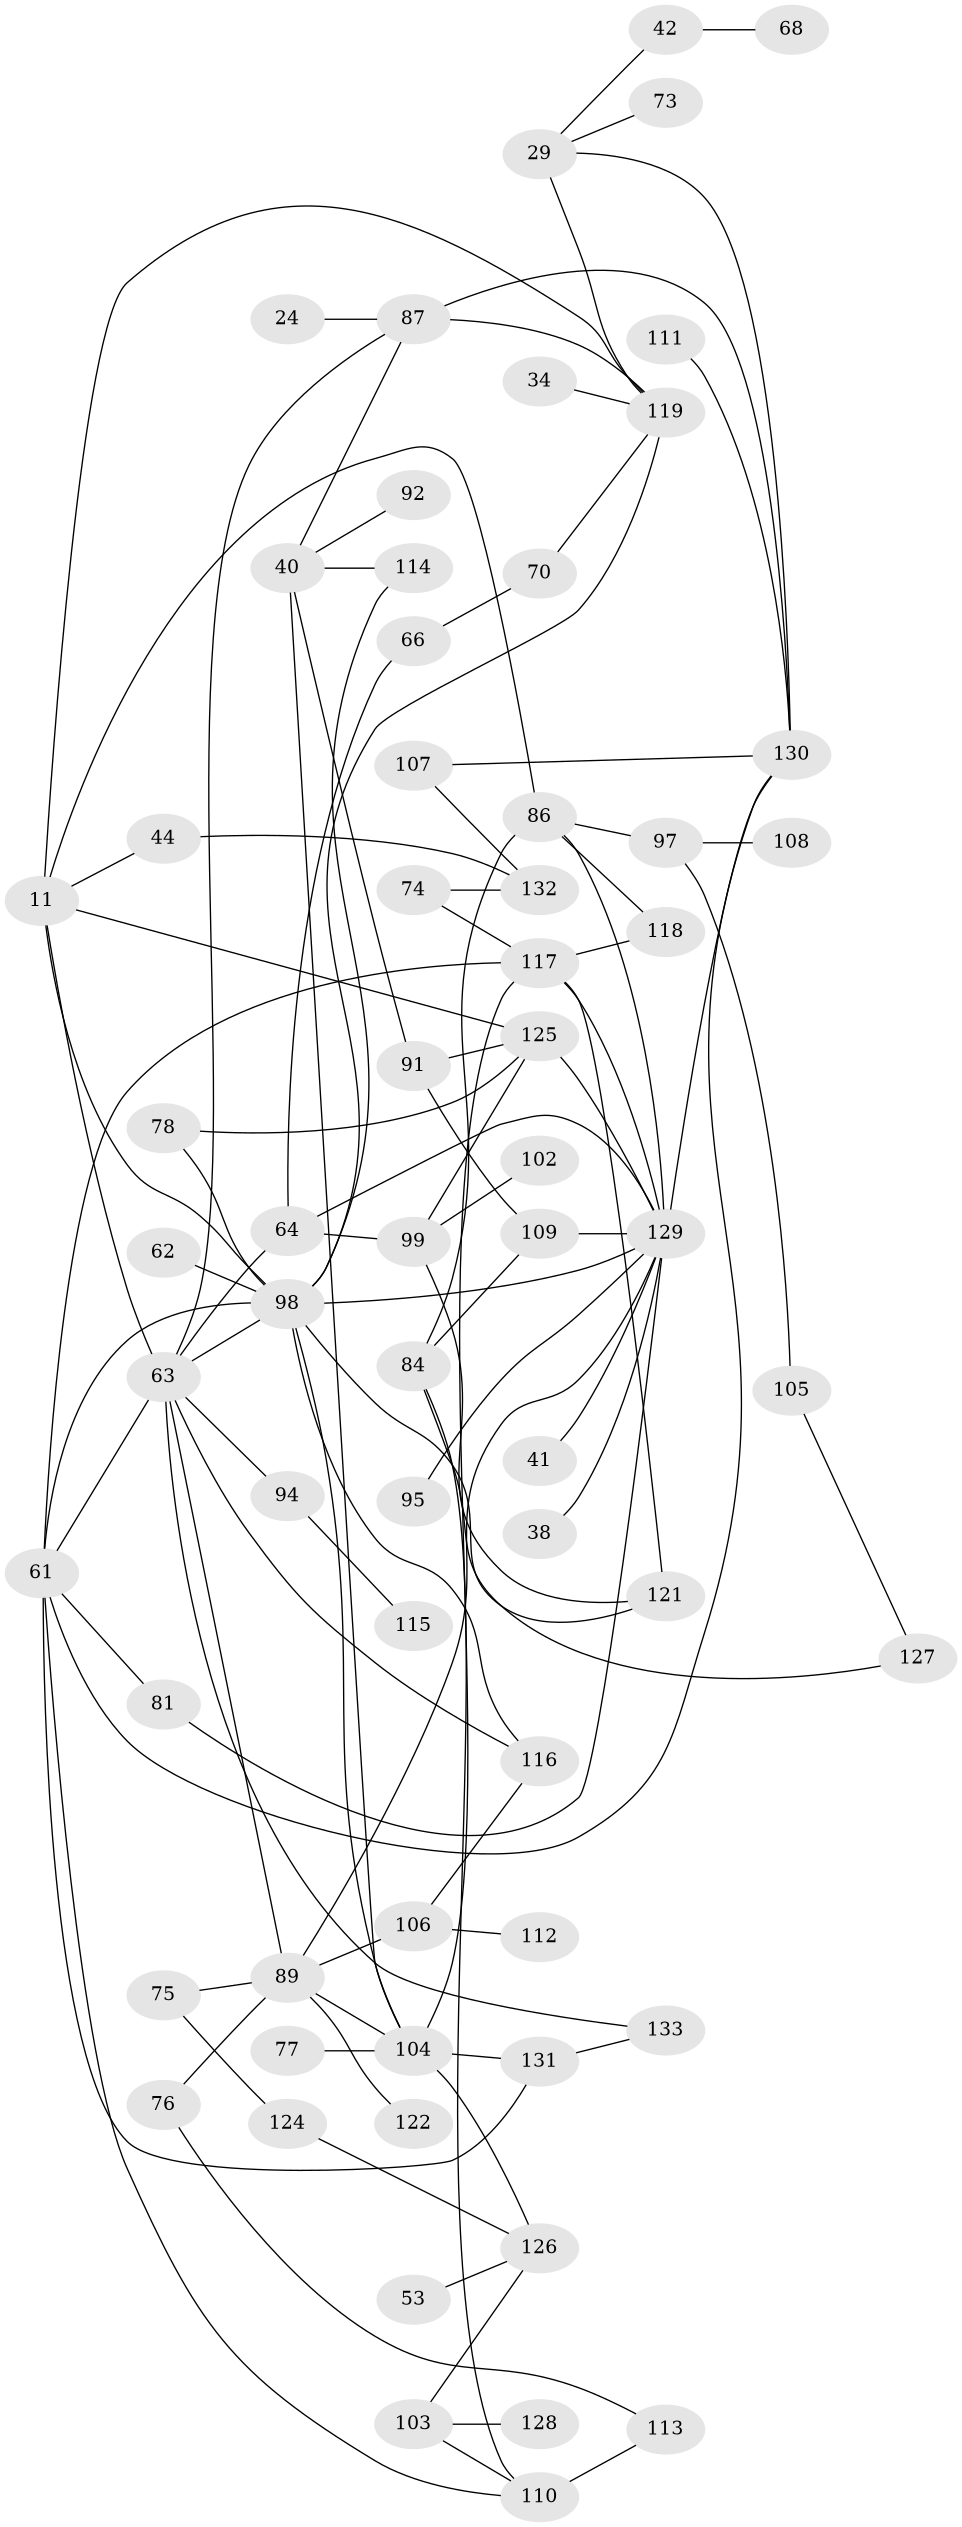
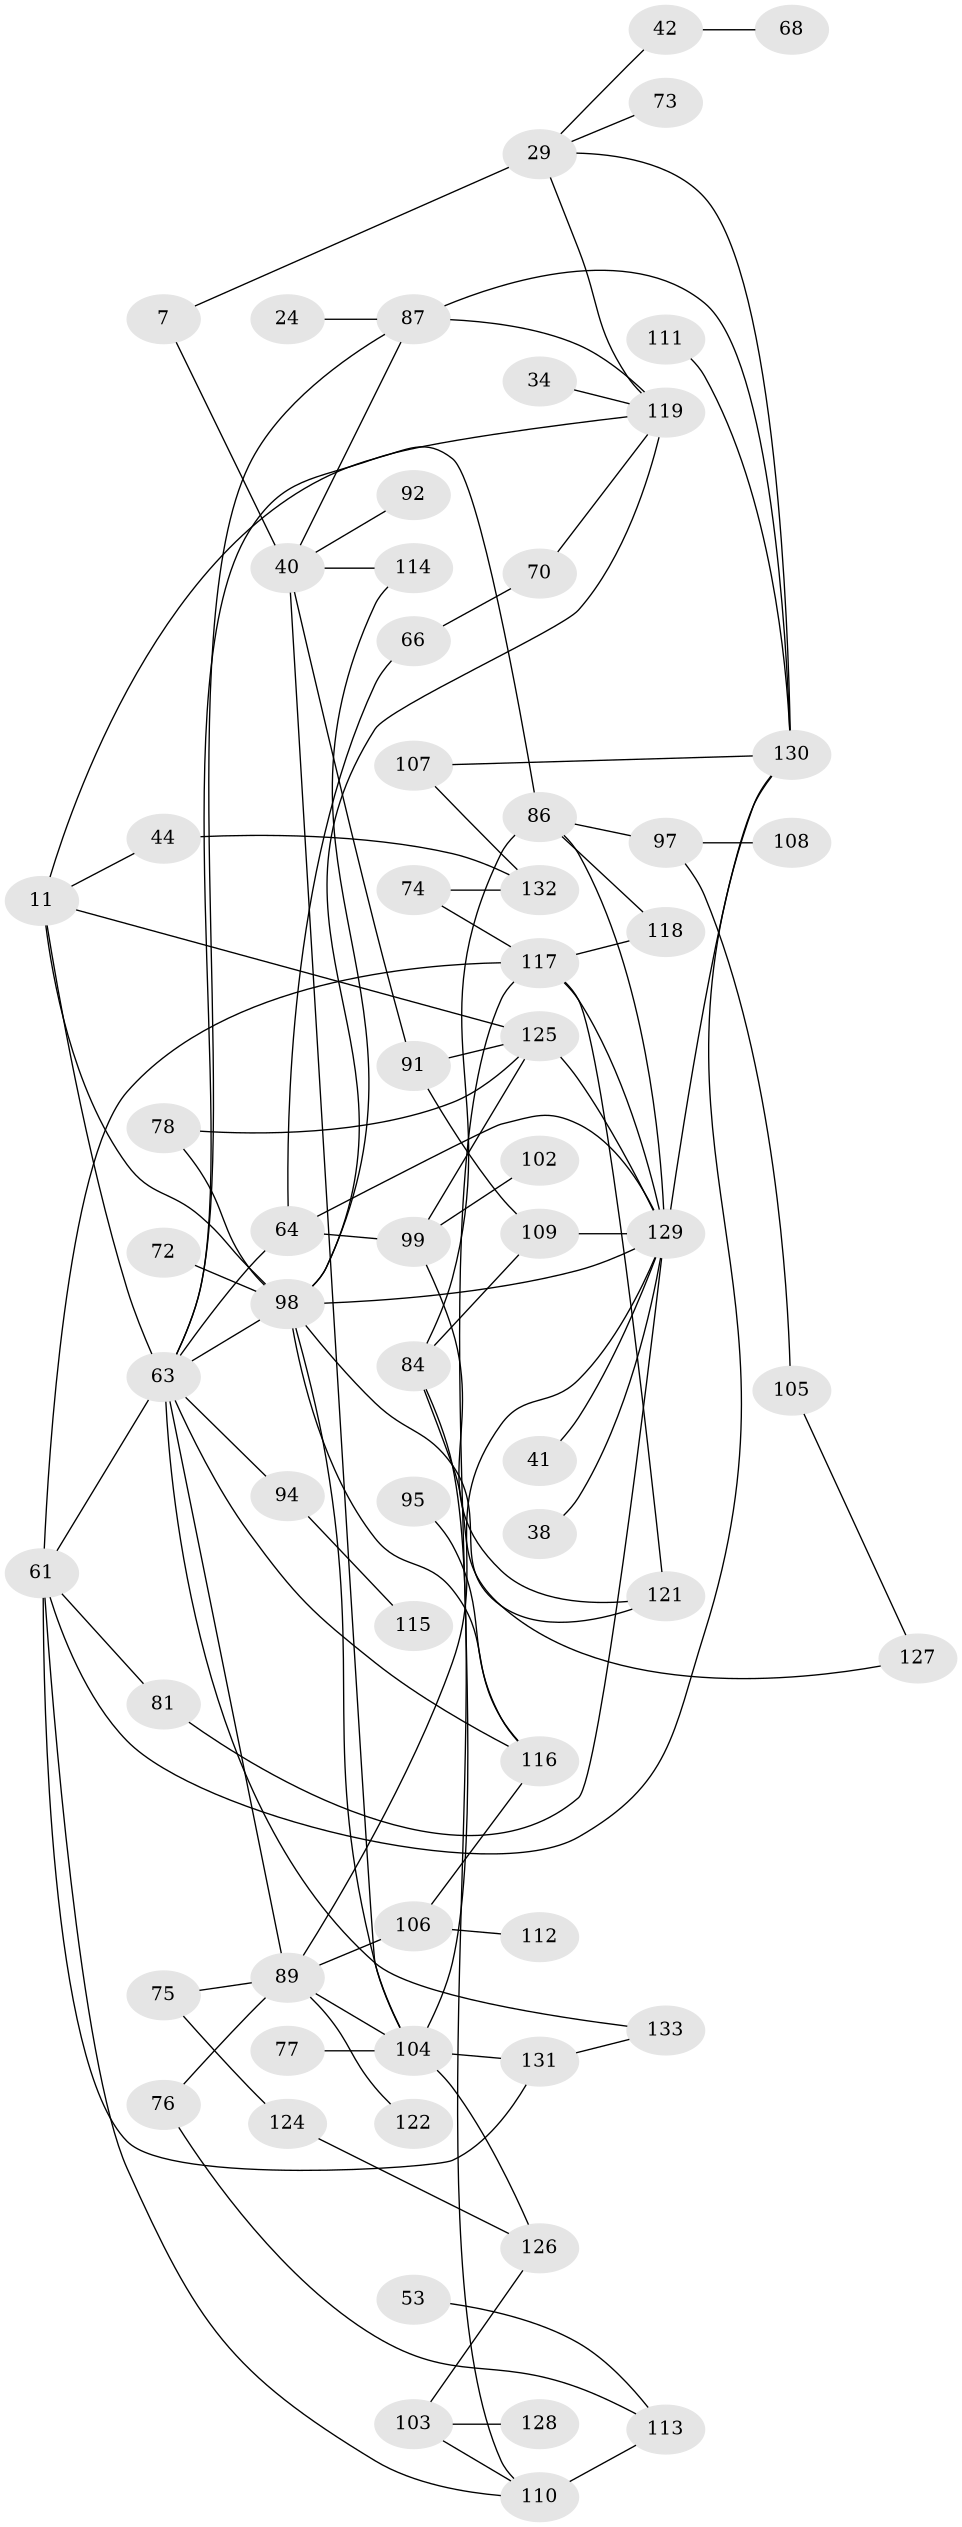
edge "119" -- "11": now "119" -- "63"
node "7": added
node "62": label "62" -> "72"
edge "129" -- "95": now "116" -- "95"
edge "98" -- "61": removed
edge "126" -- "53": now "113" -- "53"
